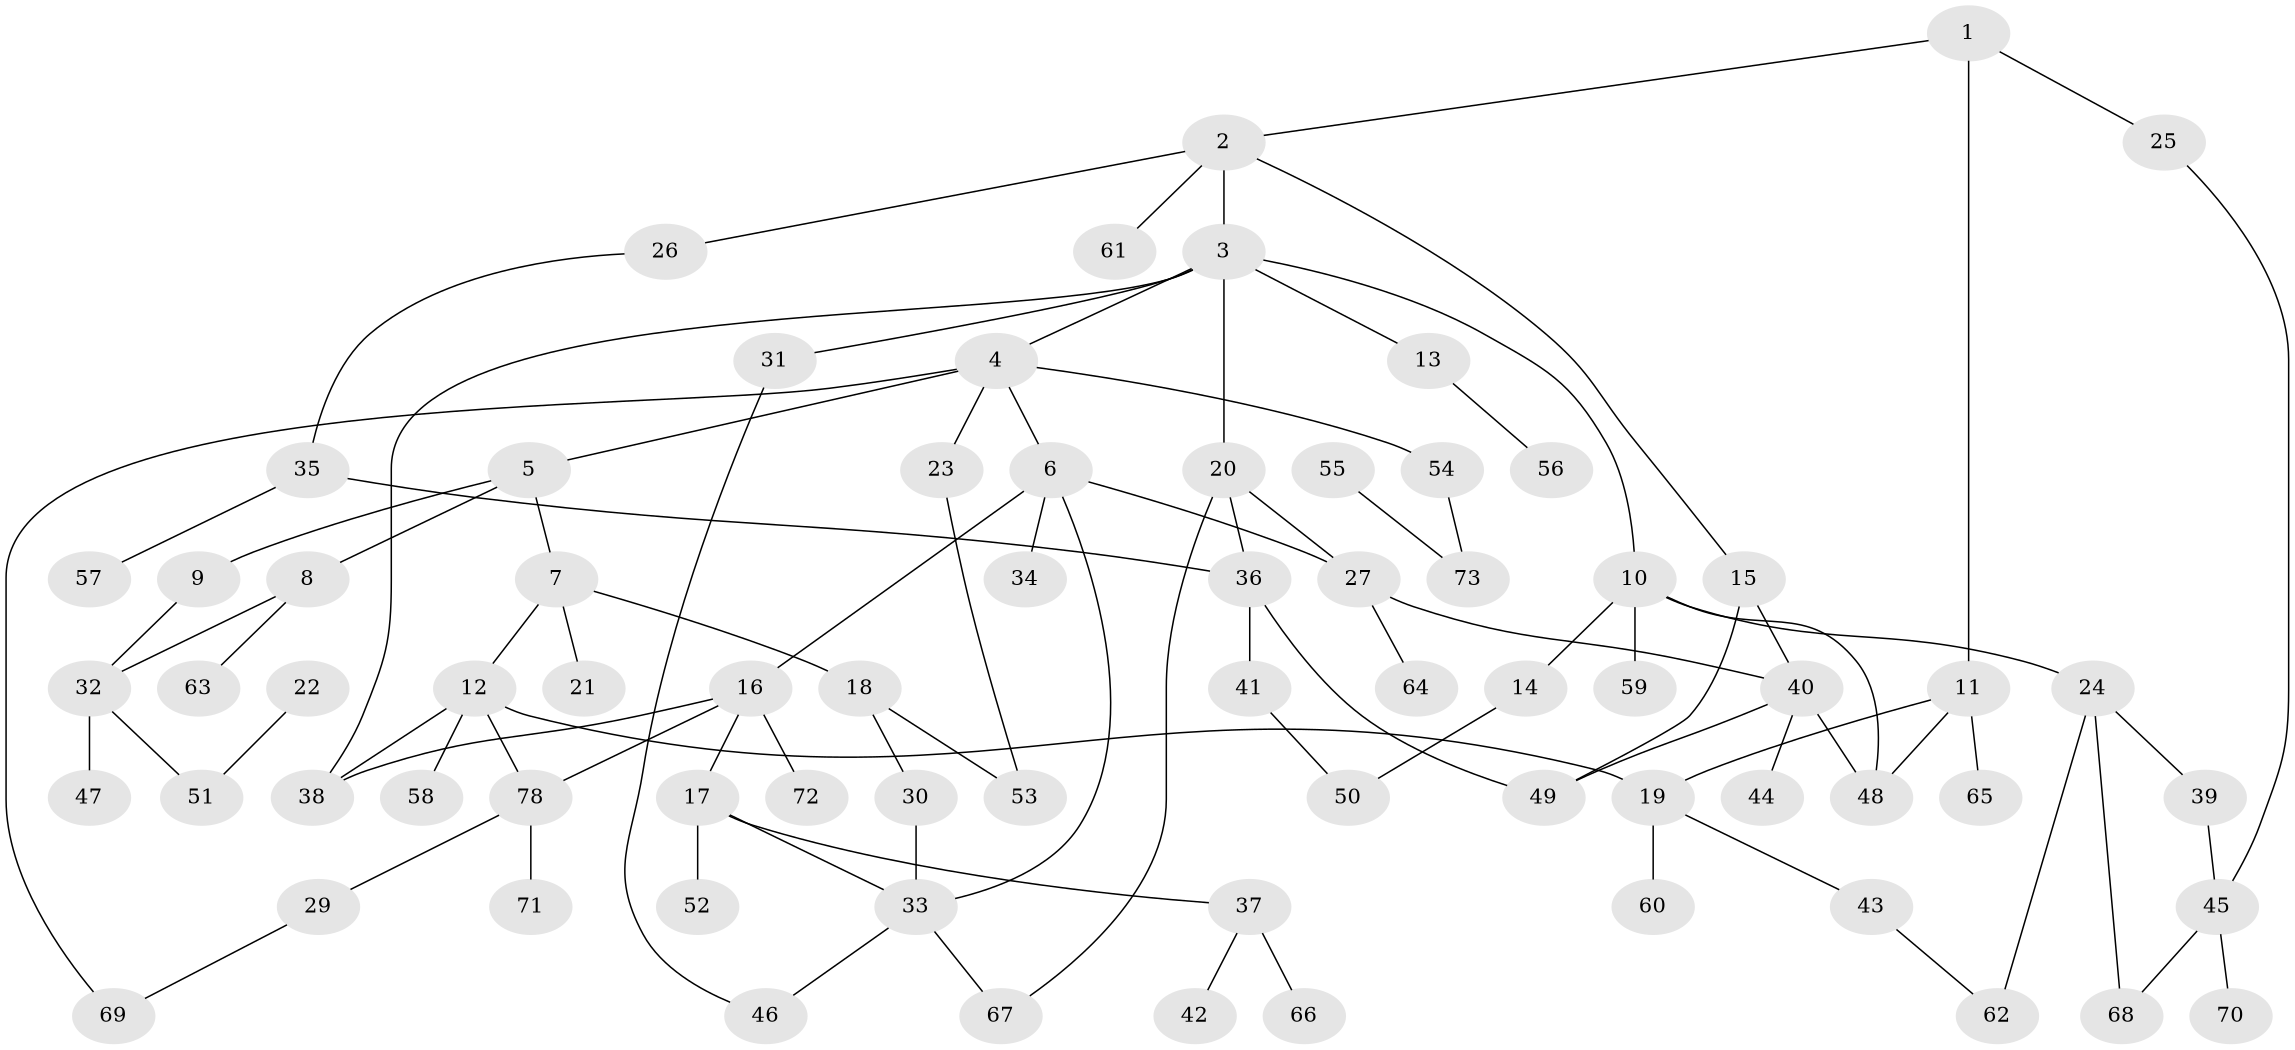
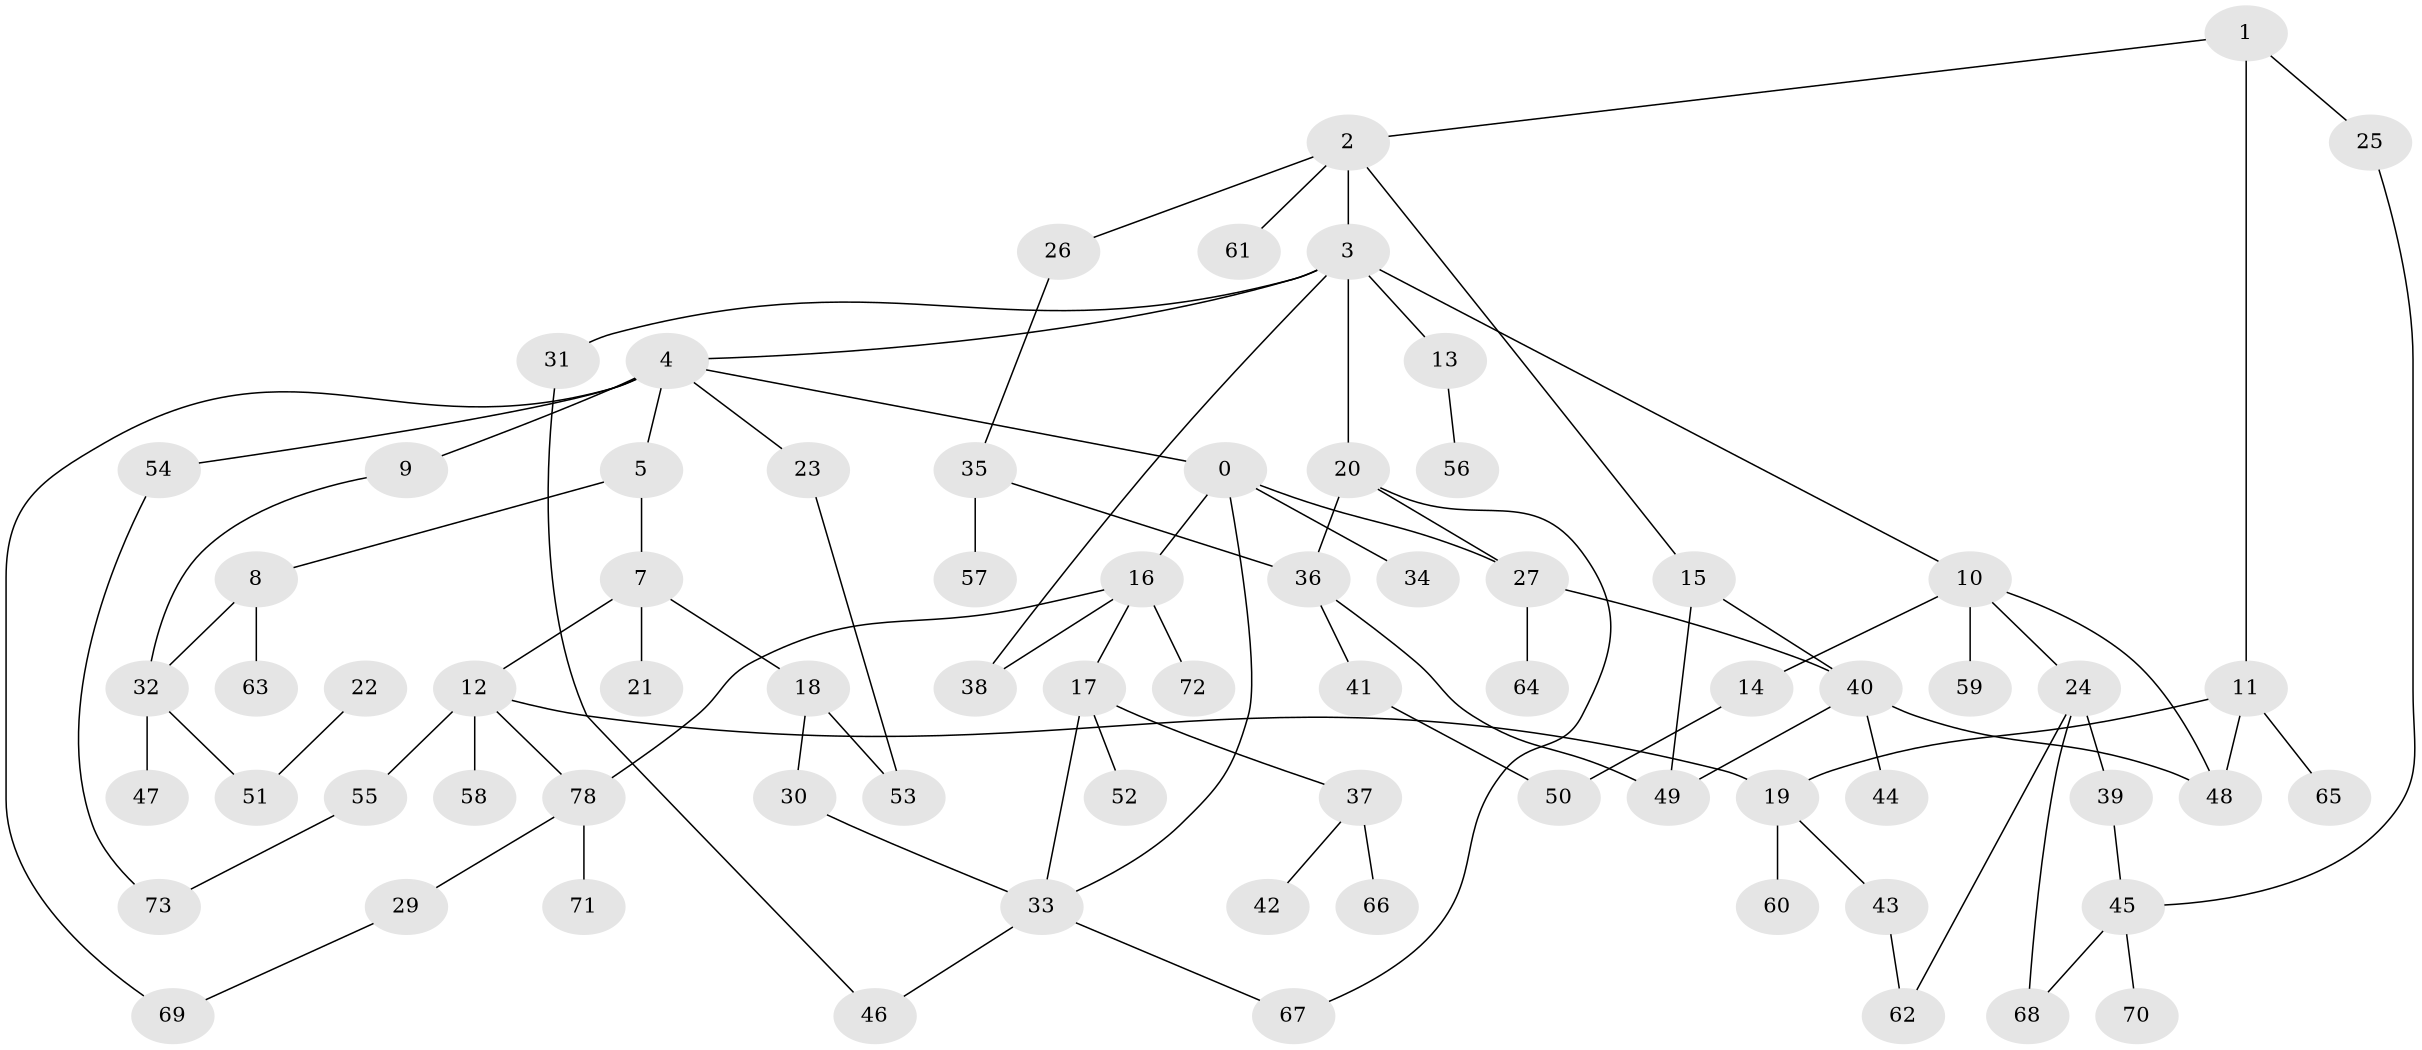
node "6": label "6" -> "0"
edge "5" -- "9": now "4" -- "9"
edge "12" -- "38": now "12" -- "55"
